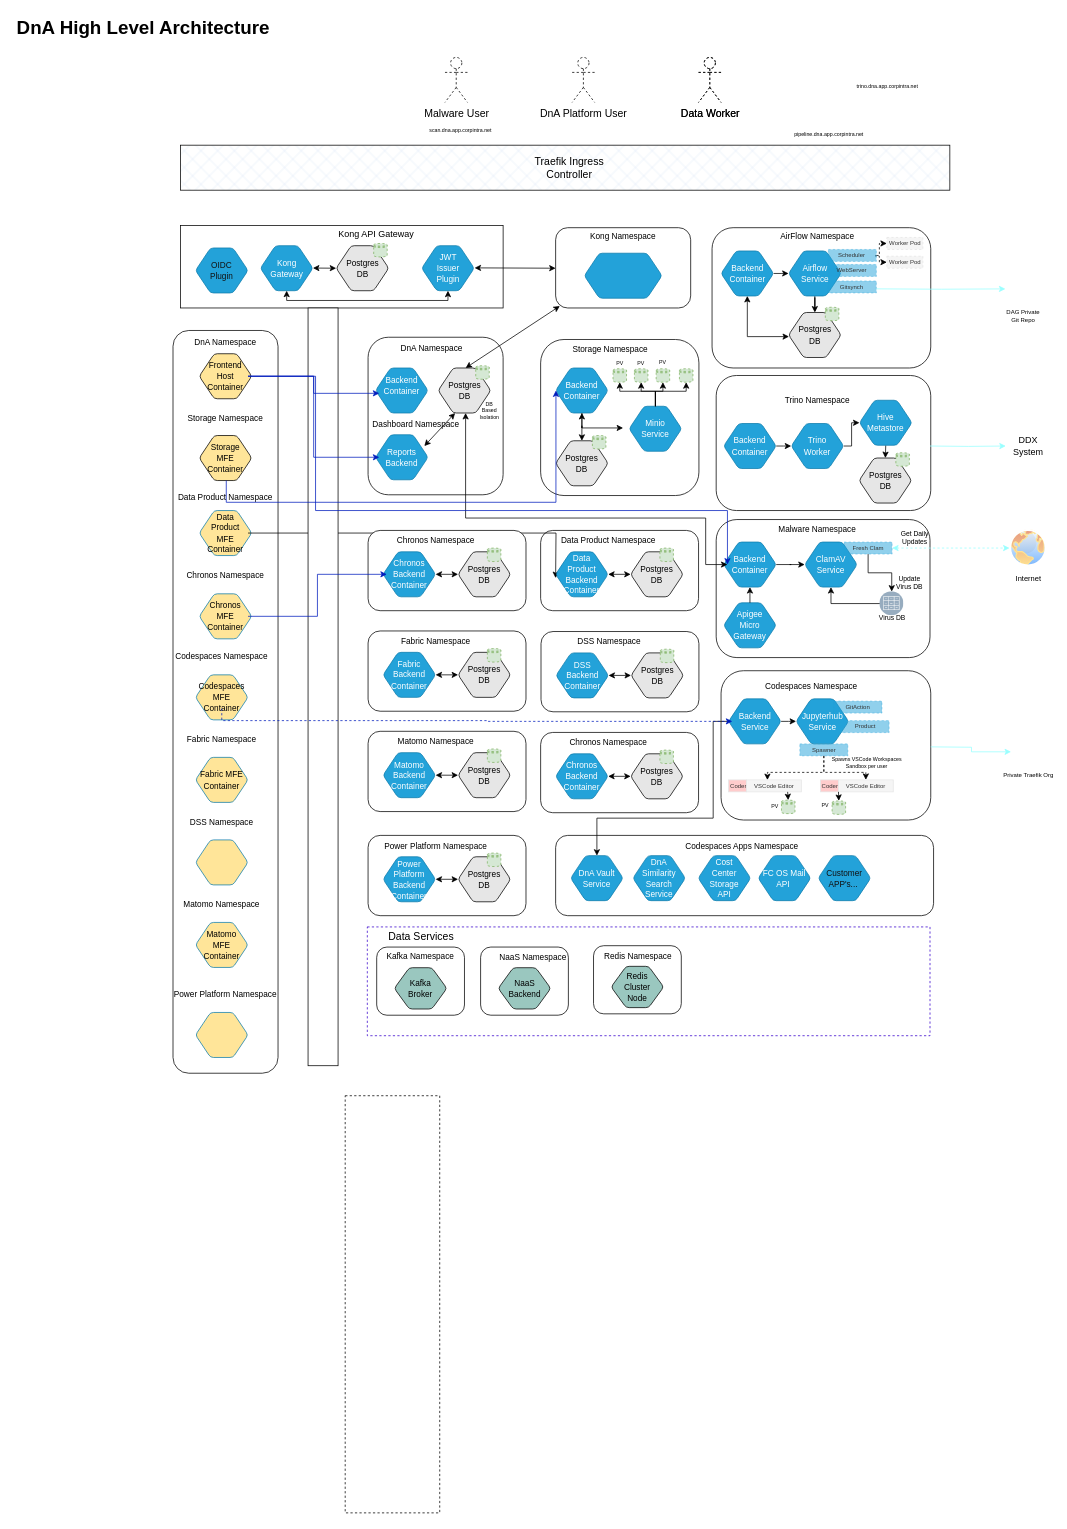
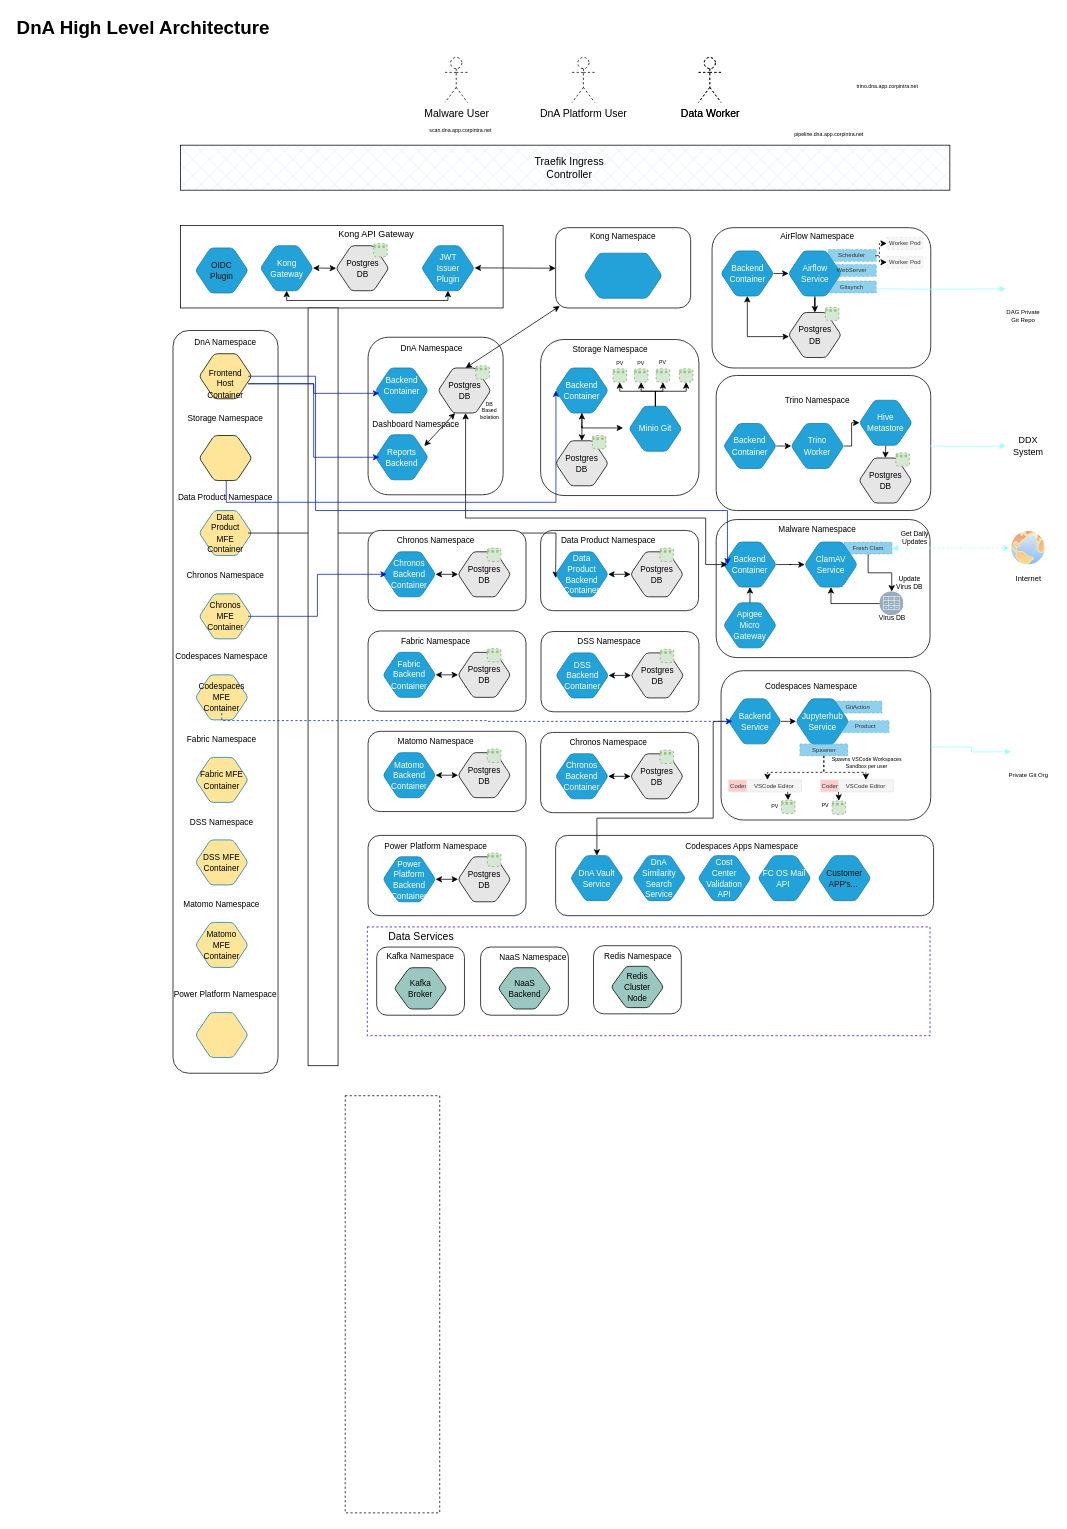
node "Frontend Host Container": moved (225, 376) -> (225, 384)
node "Minio Service": label "Minio Service" -> "Minio Git"
node "Storage MFE Container": removed
node "Private Traefik Org": label "Private Traefik Org" -> "Private Git Org"
node "DSS MFE Container": added
node "Cost Center Storage API": label "Cost Center Storage API" -> "Cost Center Validation API"
